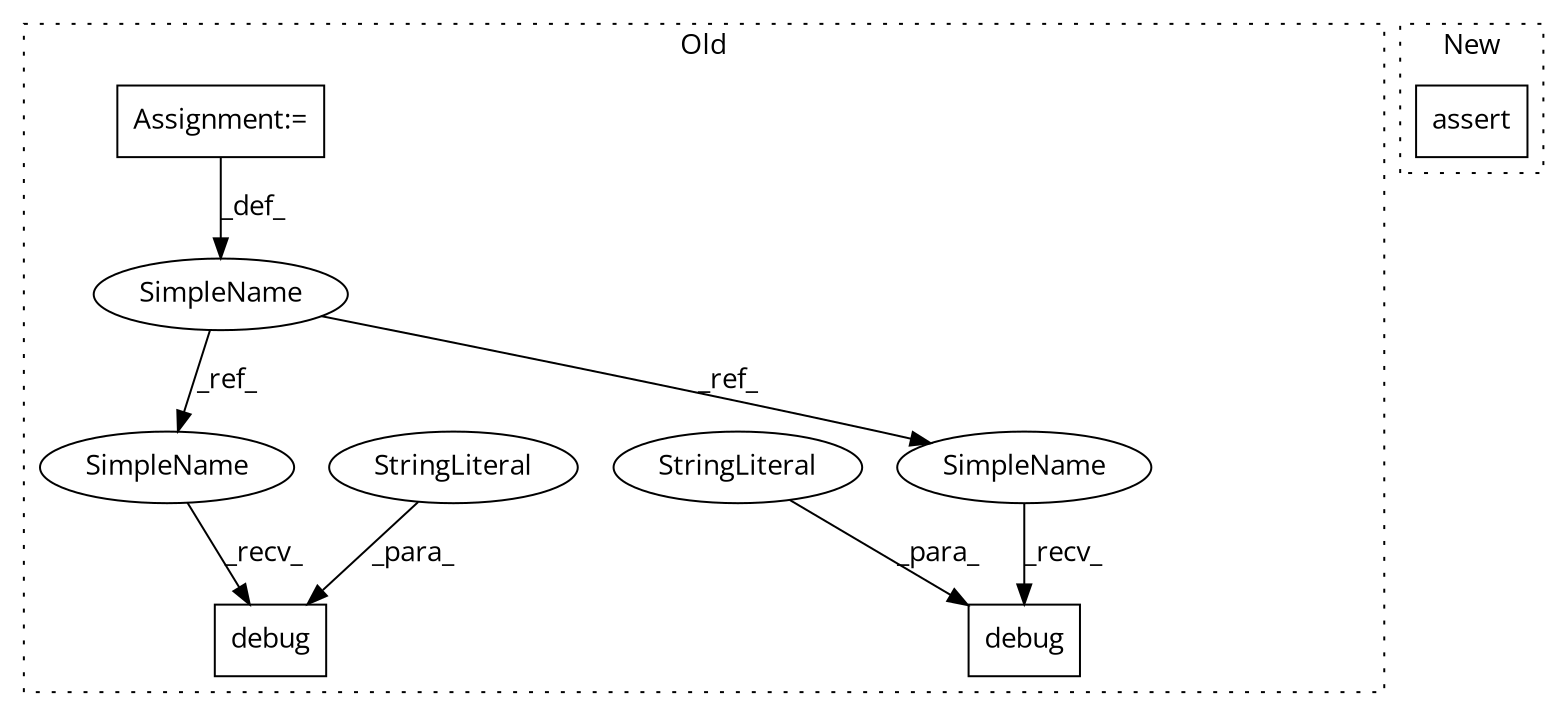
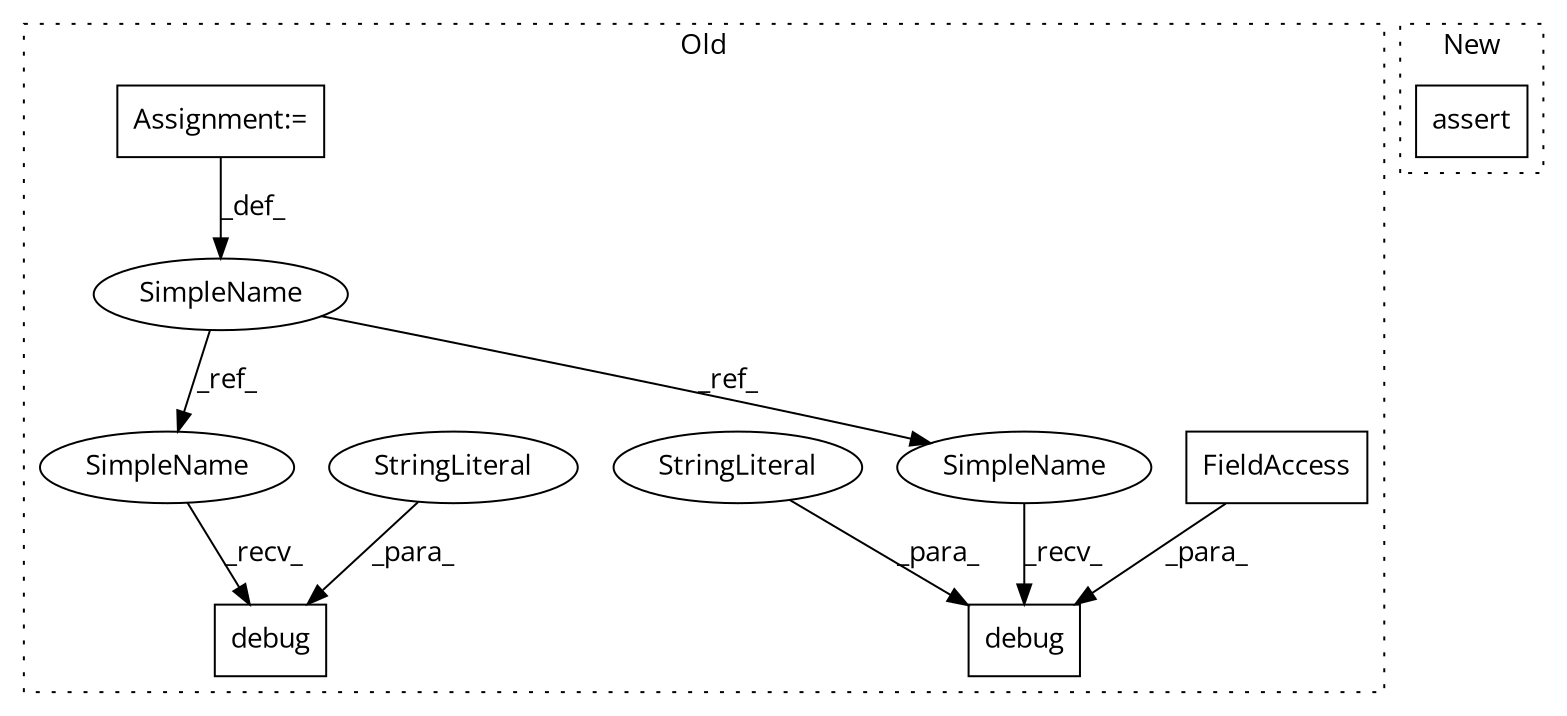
node "FieldAccess": added
